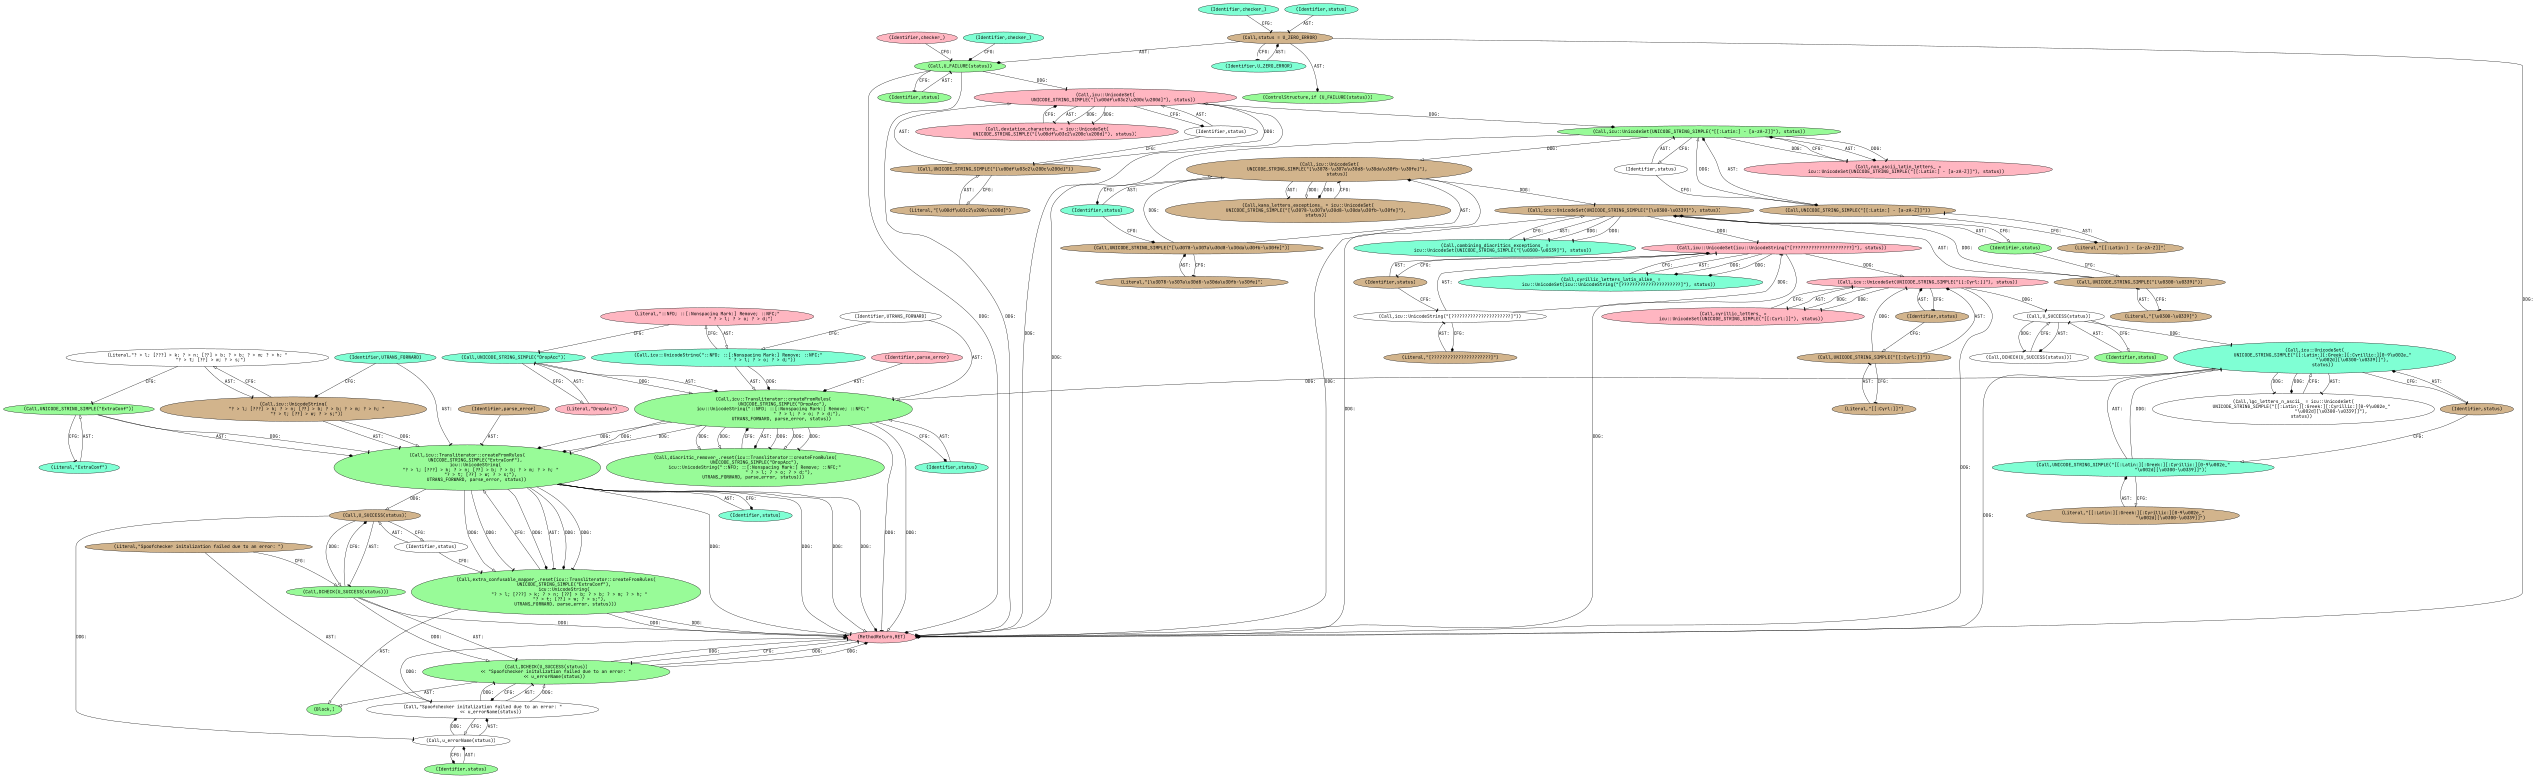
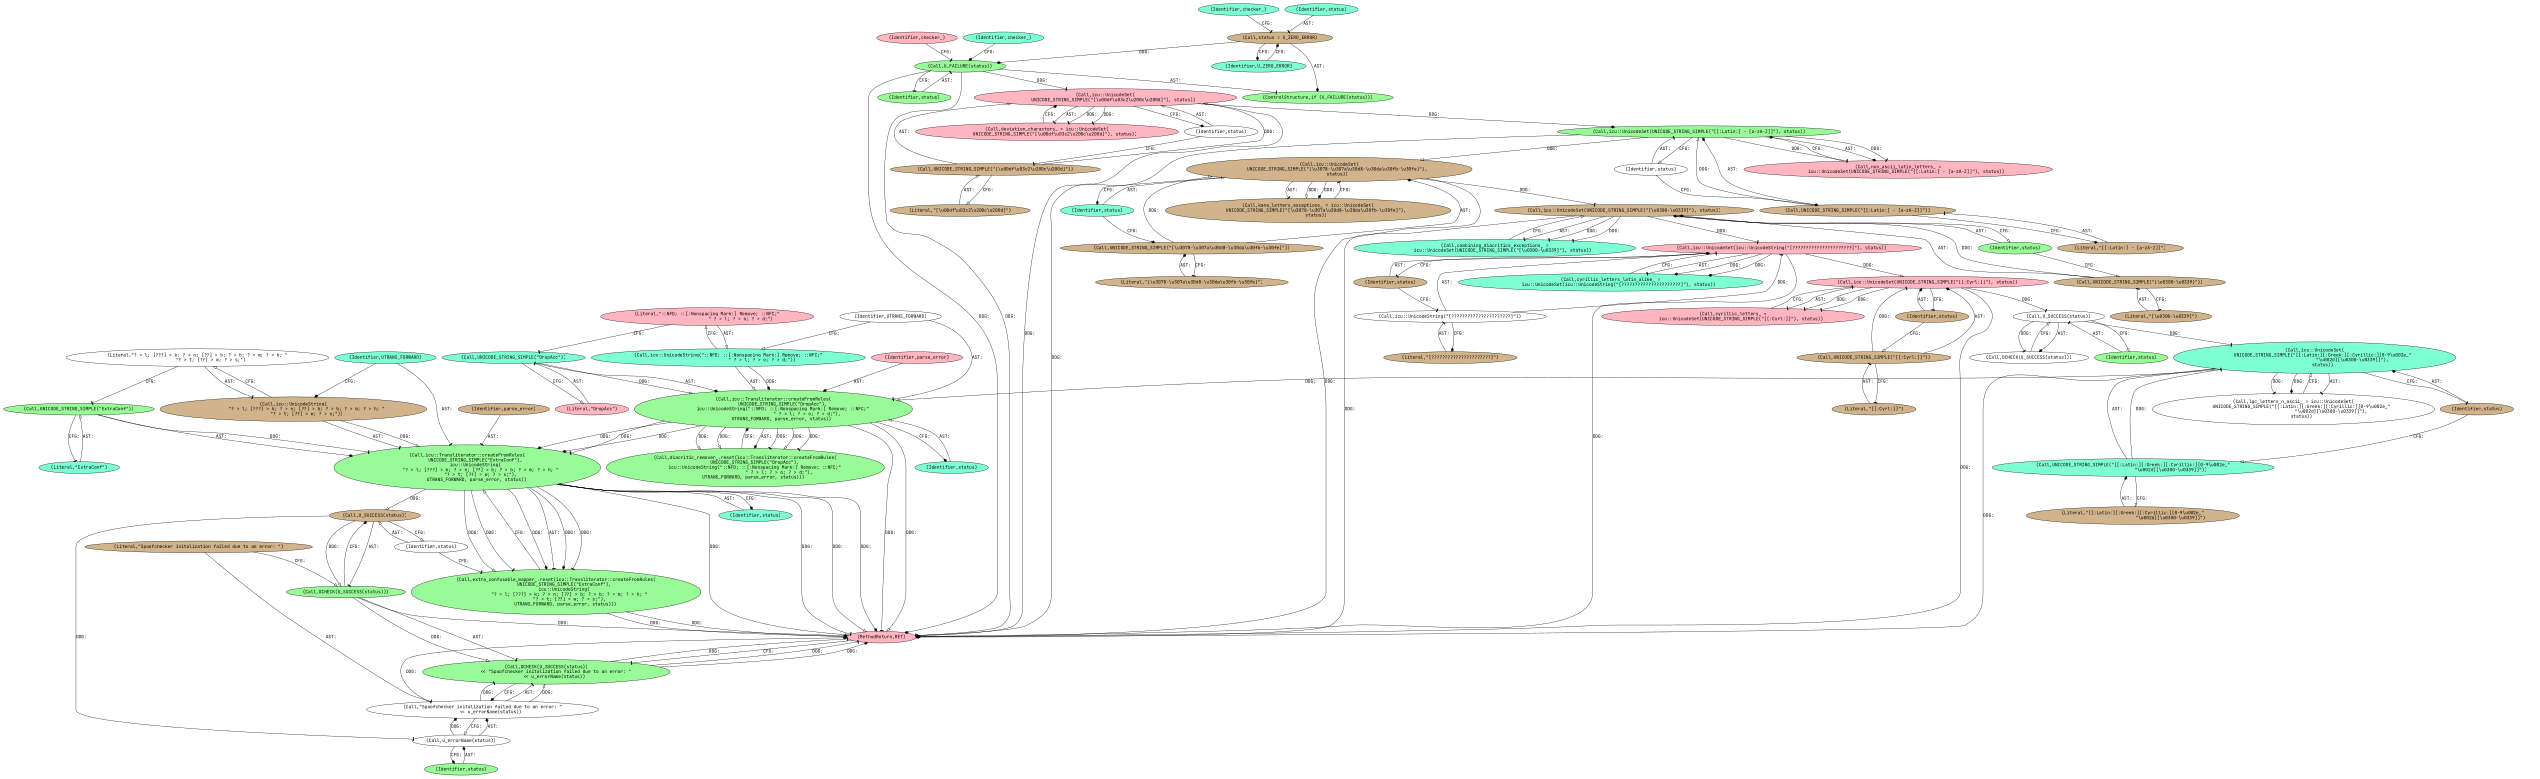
edge "(Call,status = U_ZERO_ERROR)" -> "(Identifier,U_ZERO_ERROR)": arrowhead tee -> diamond
edge "(Call,status = U_ZERO_ERROR)" -> "(Call,U_FAILURE(status))": label "AST: " -> "DDG: "
edge "(Identifier,U_ZERO_ERROR)" -> "(Call,status = U_ZERO_ERROR)": label "AST: " -> "CFG: "
edge "(Call,U_FAILURE(status))" -> "(ControlStructure,if (U_FAILURE(status)))": added, label "AST:"
edge "(Call,status = U_ZERO_ERROR)" -> "(MethodReturn,RET)": removed, label "DDG:"
node "(Block,)": removed
